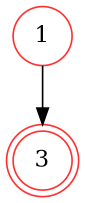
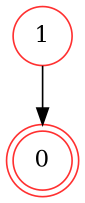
node "3": label "3" -> "0"
